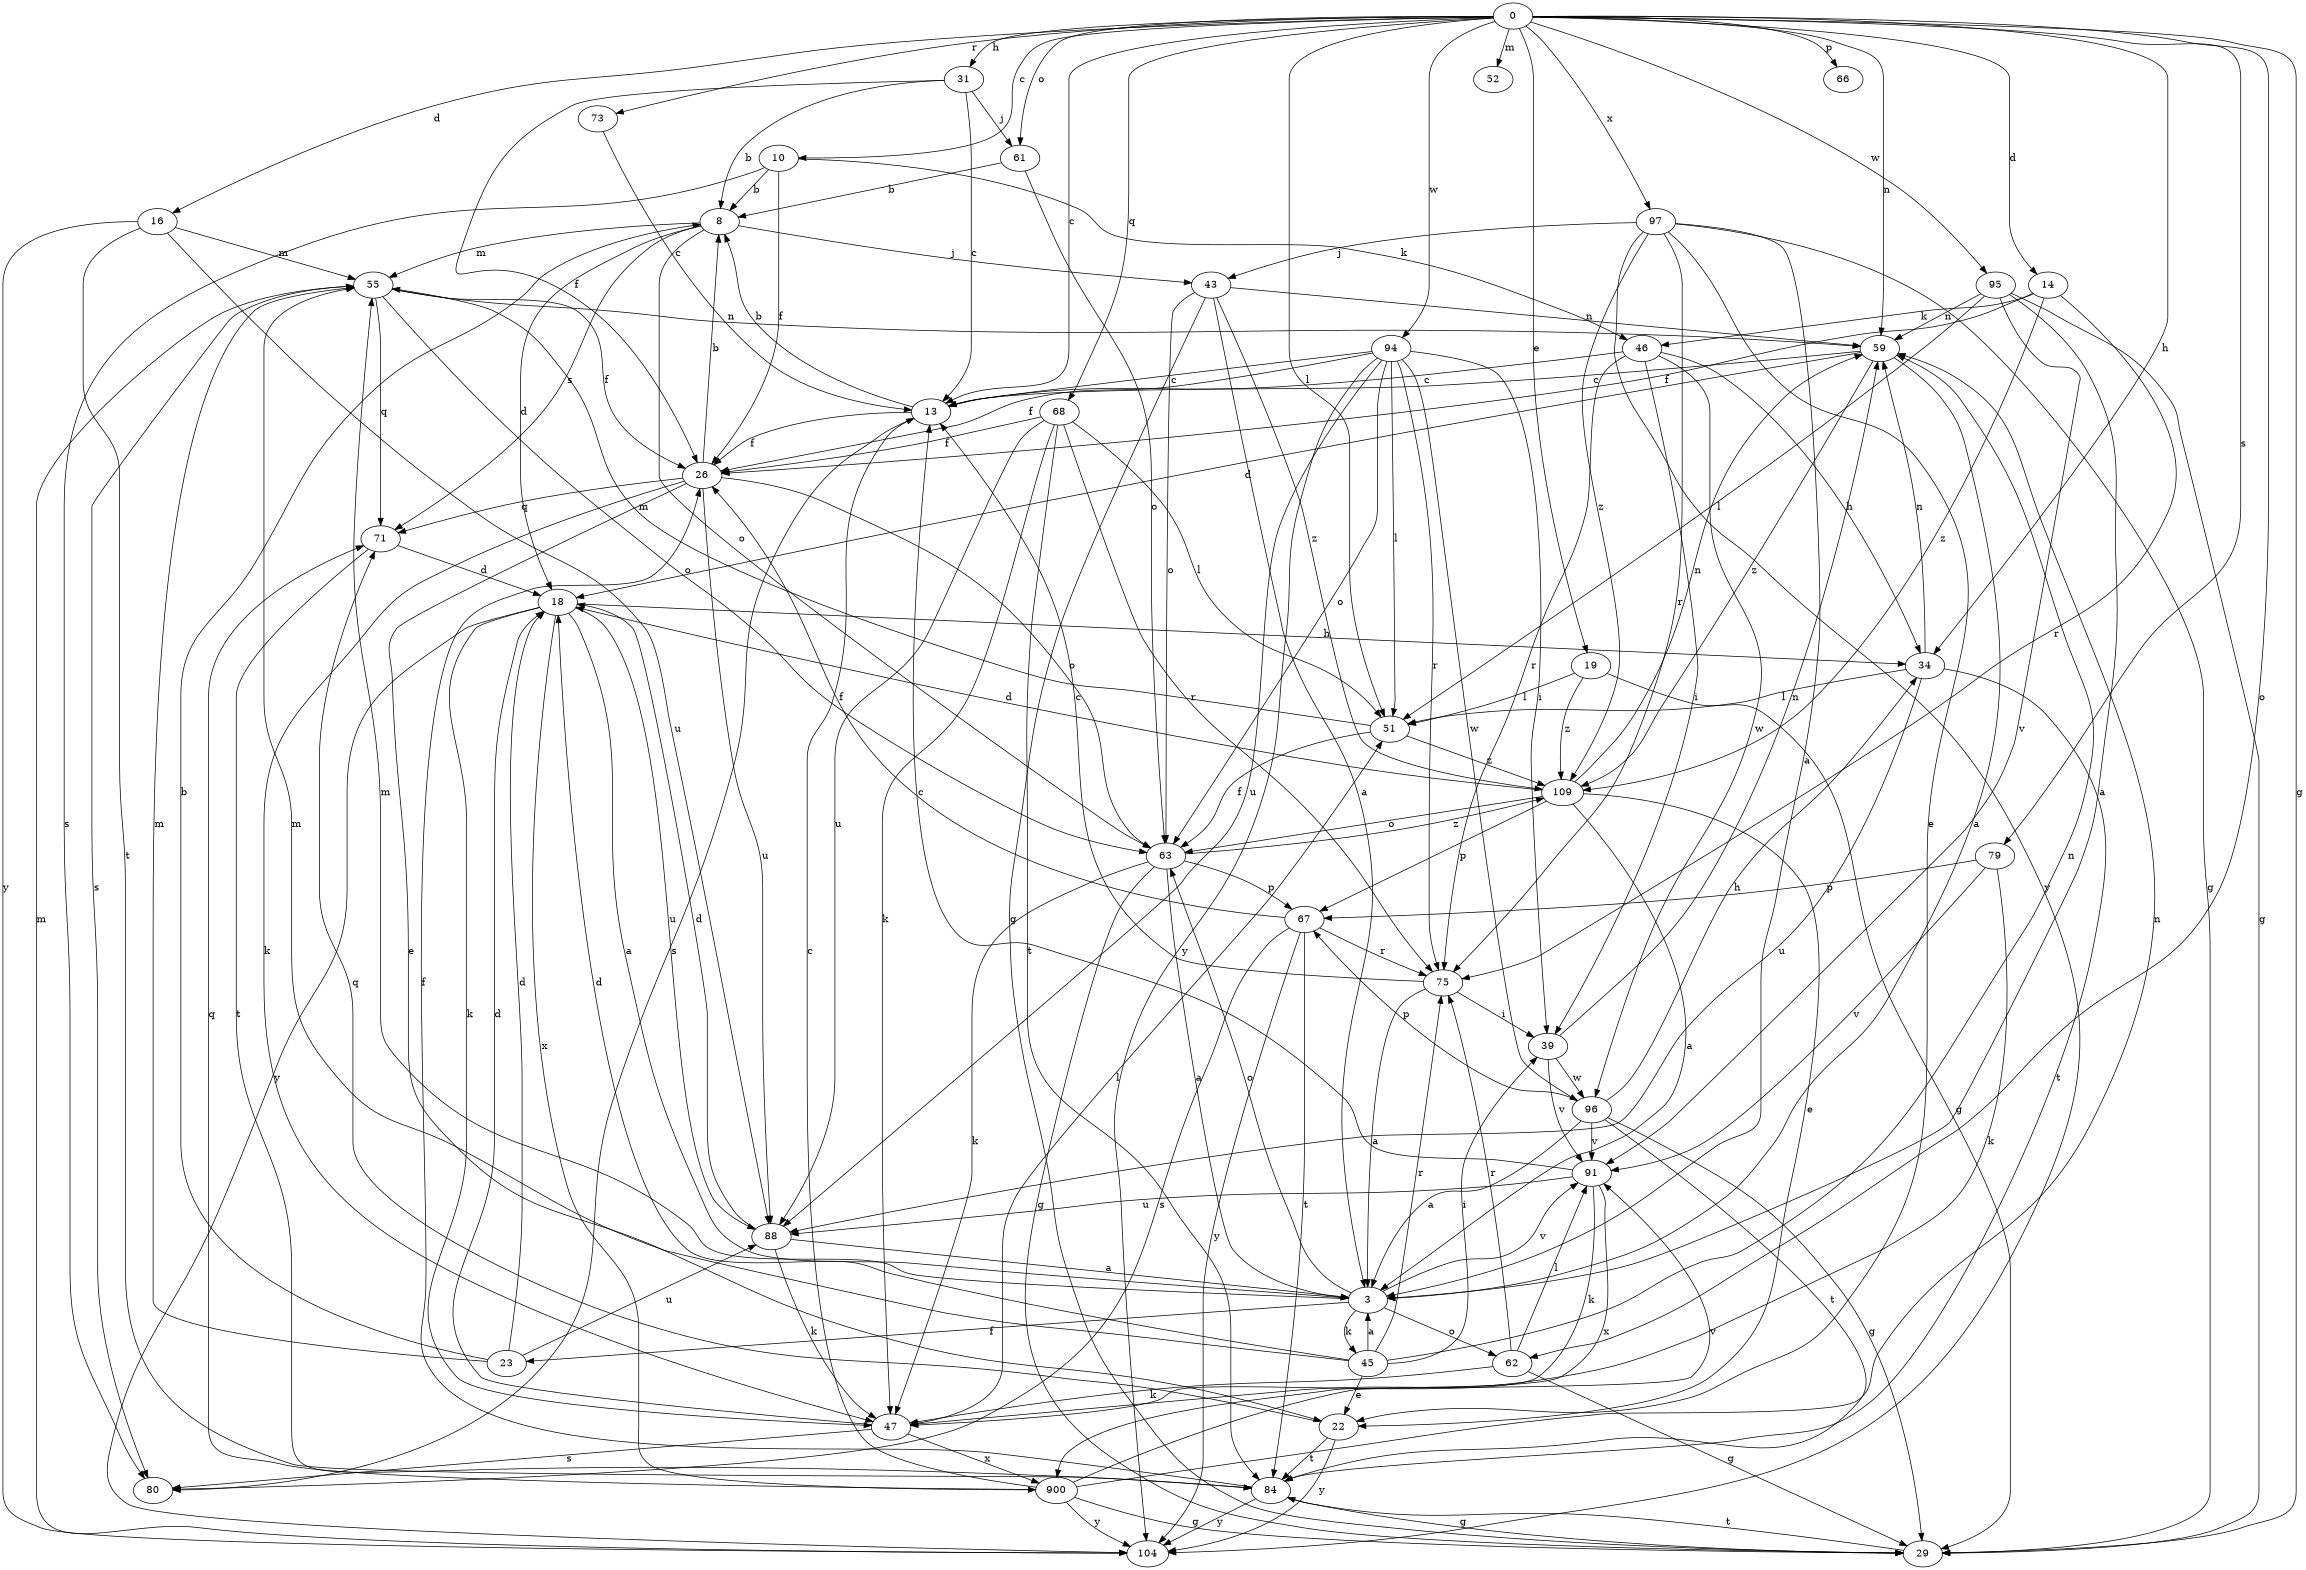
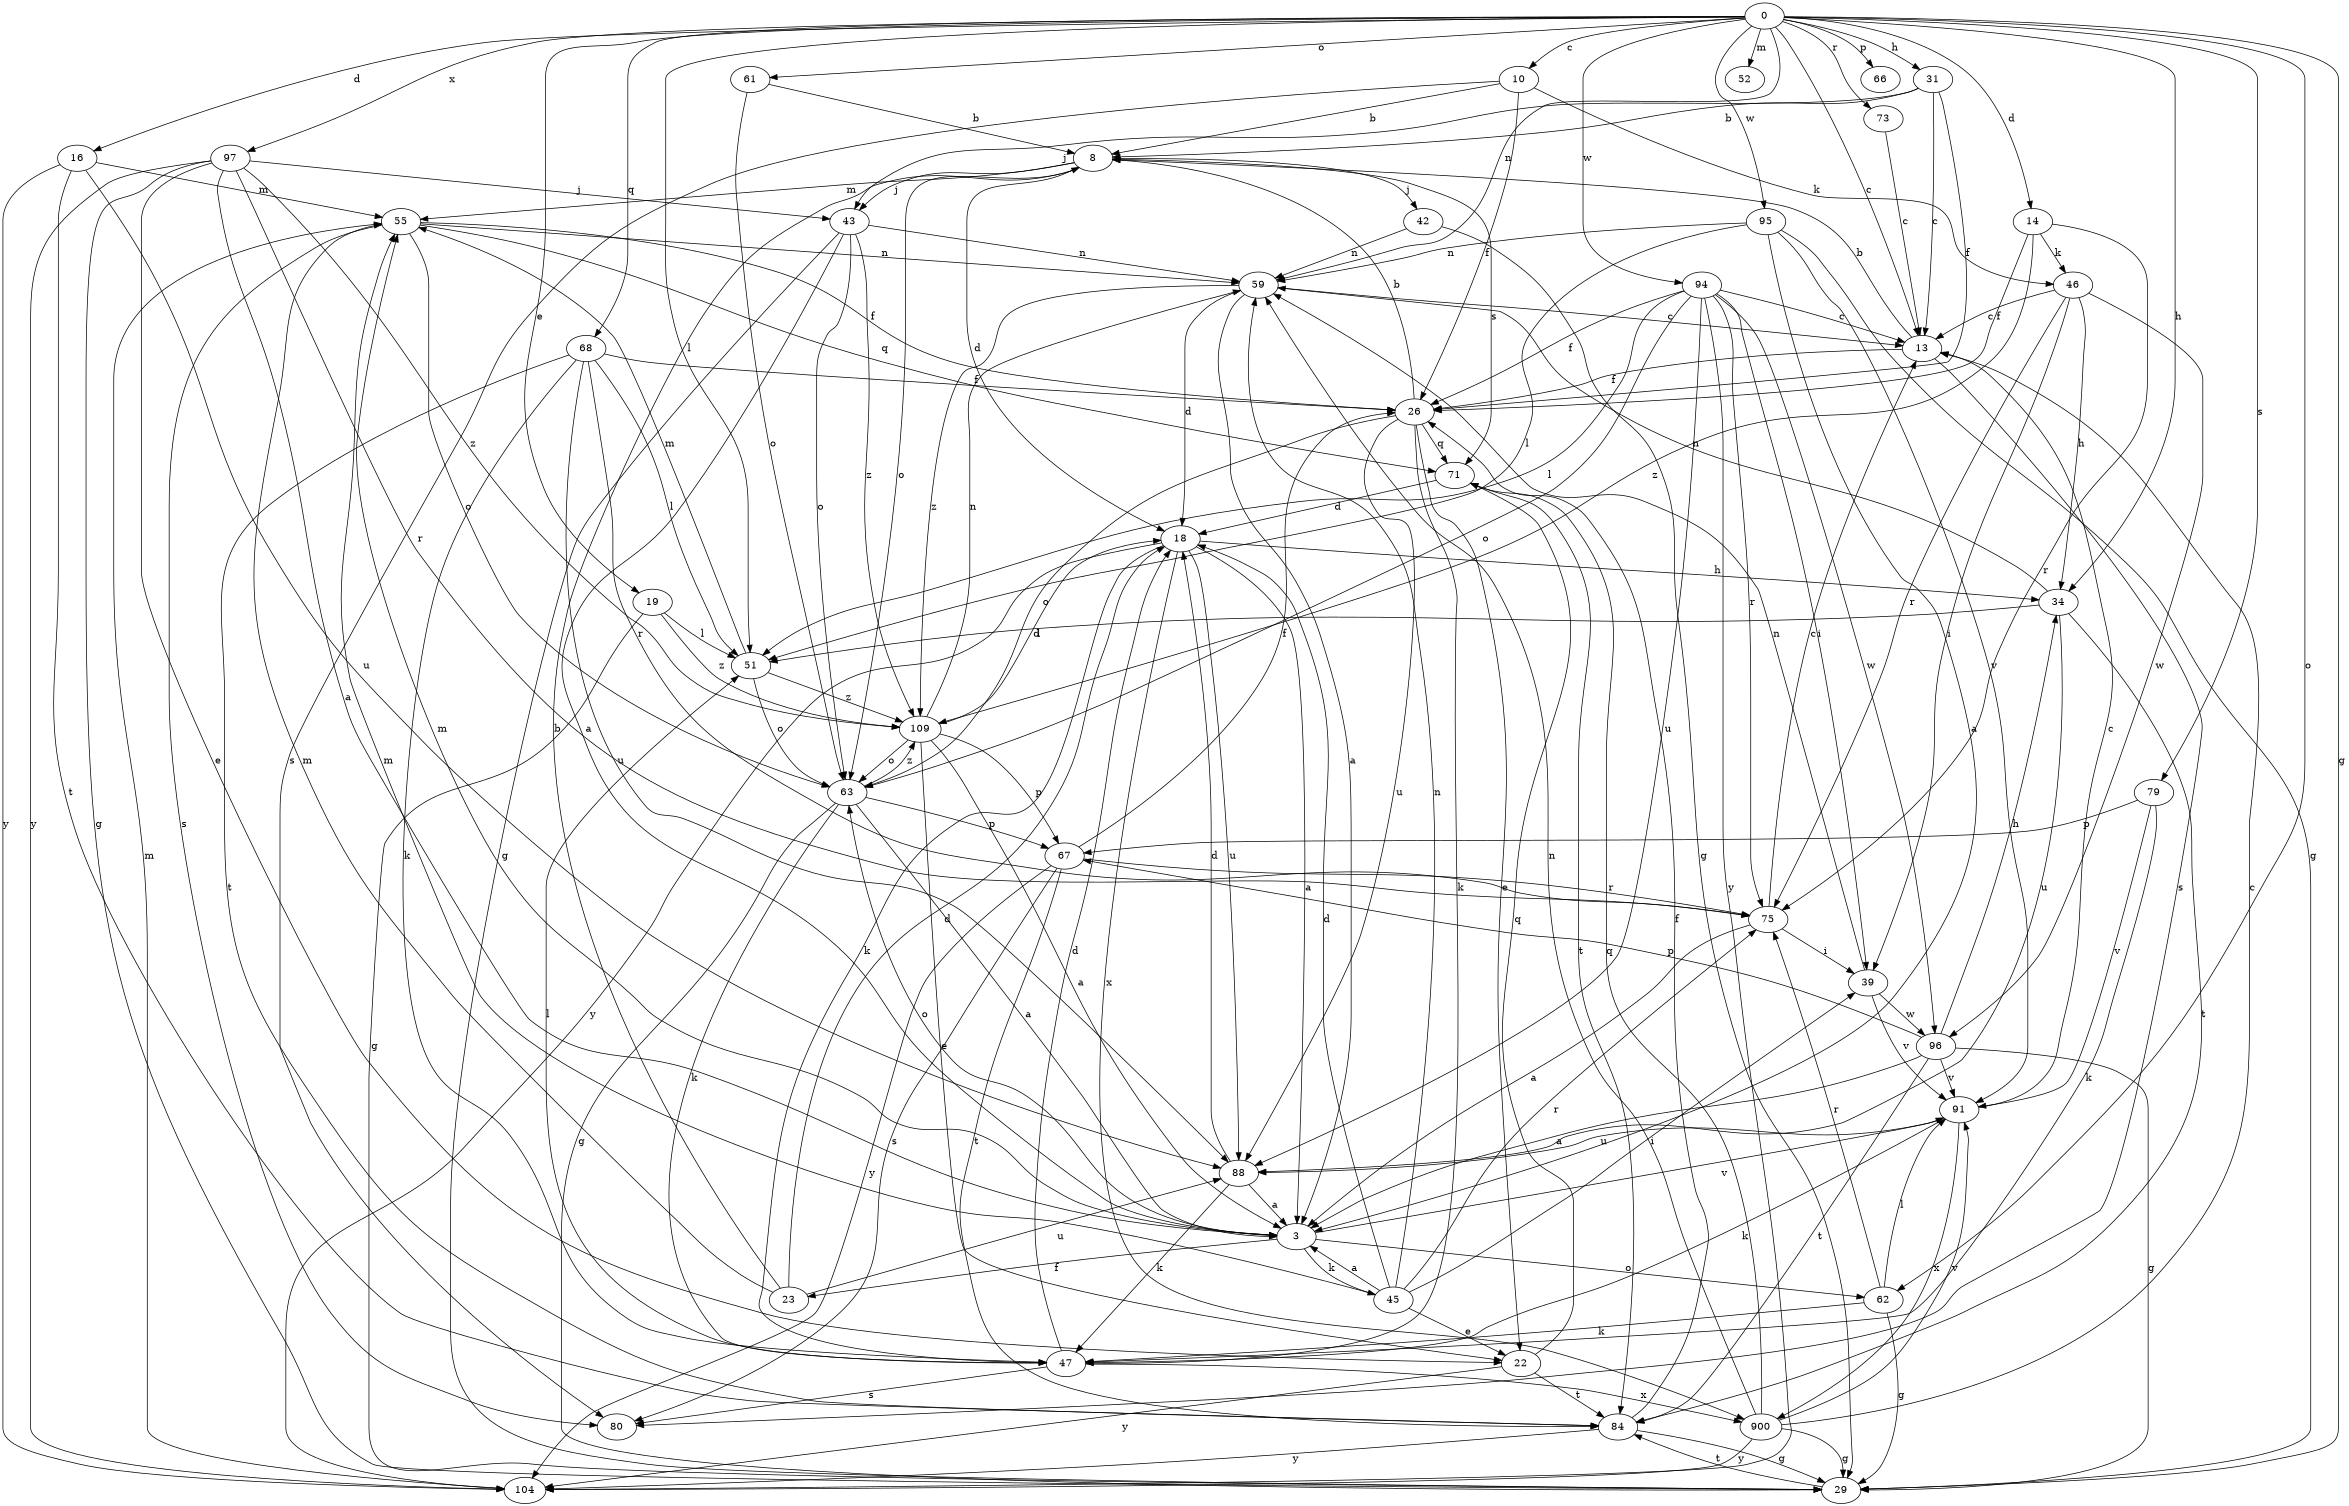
edge "31" -> "61": now "31" -> "43"
node "42": added
edge "51" -> "63": label "f" -> "o"
